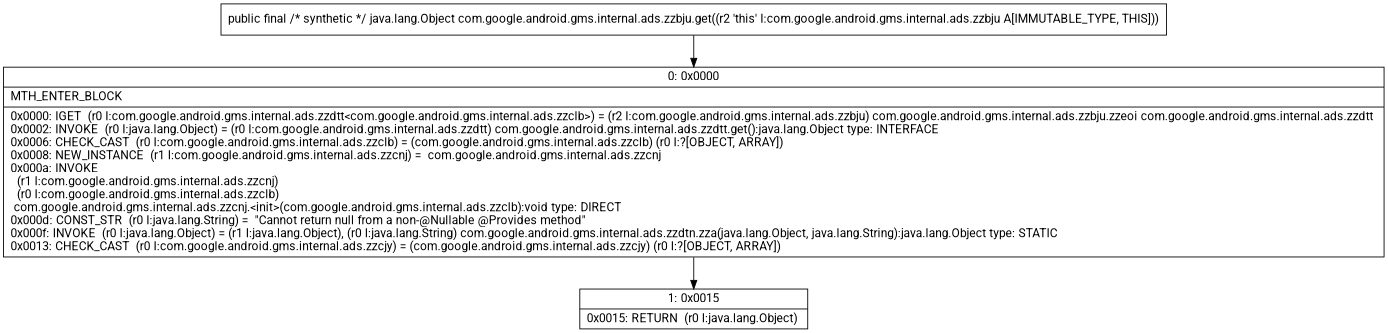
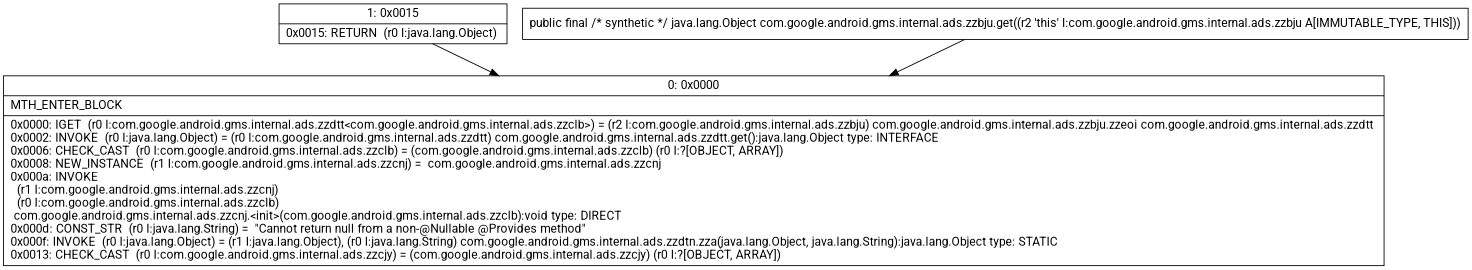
edge "0: 0x0000" -> "1: 0x0015": reversed
